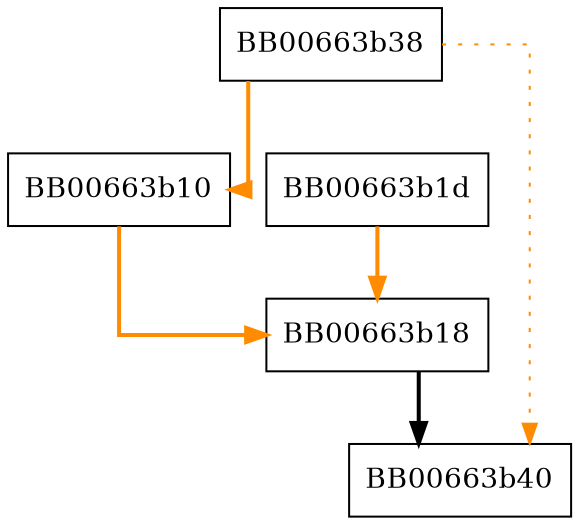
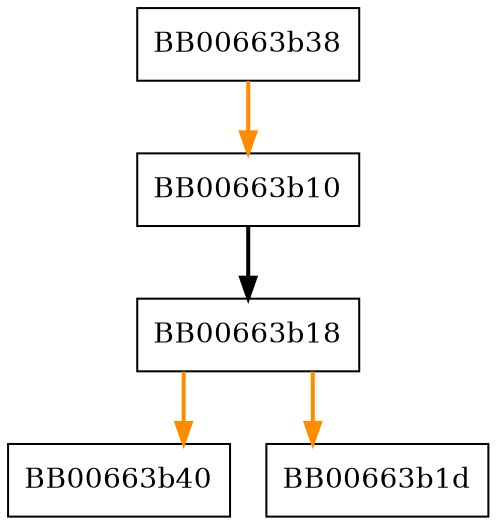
edge "BB00663b38" -> "BB00663b40": removed
edge "BB00663b1d" -> "BB00663b18": reversed
edge "BB00663b10" -> "BB00663b18": color darkorange -> black
edge "BB00663b18" -> "BB00663b40": color black -> darkorange
